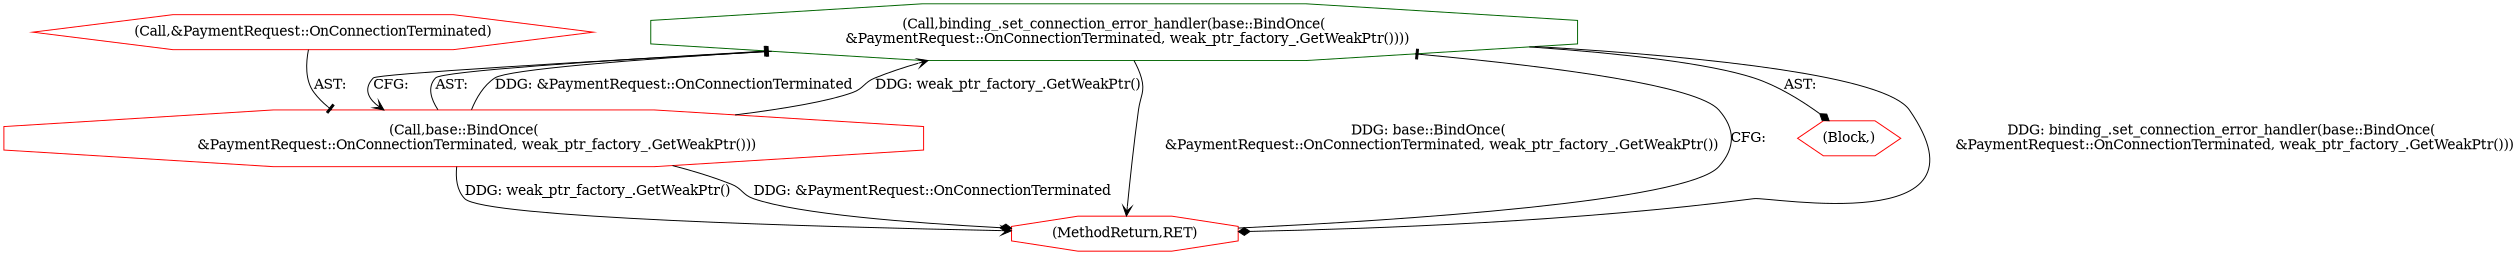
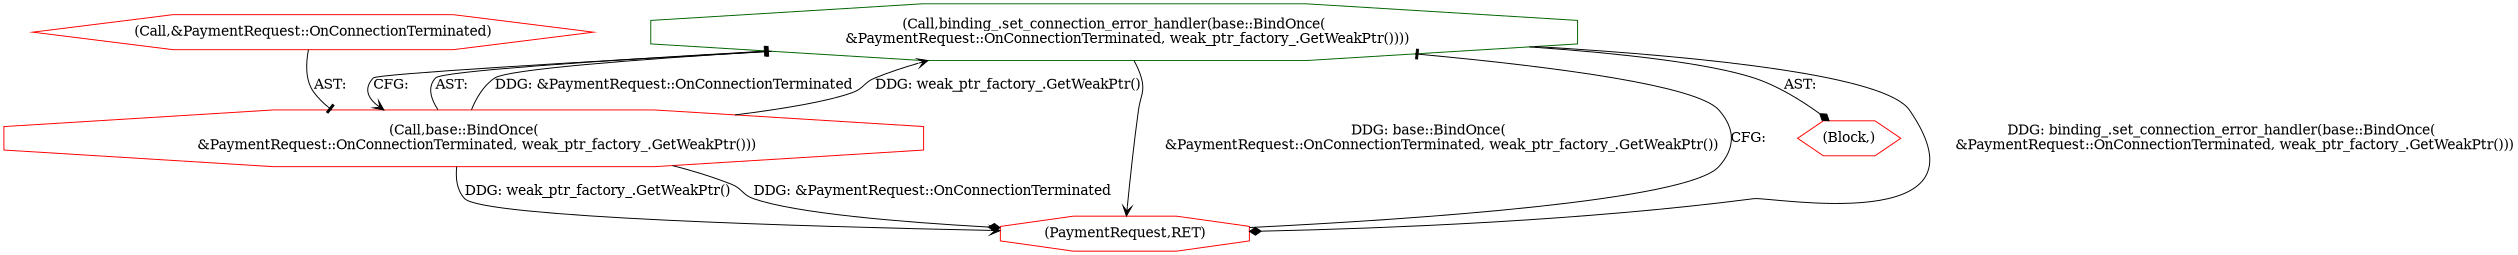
node "(MethodReturn,RET)": label "(MethodReturn,RET)" -> "(PaymentRequest,RET)"
